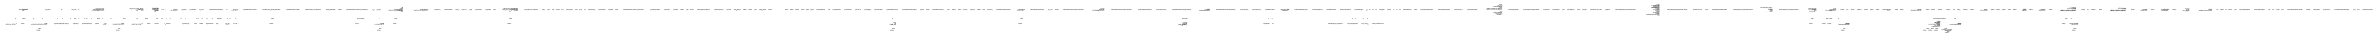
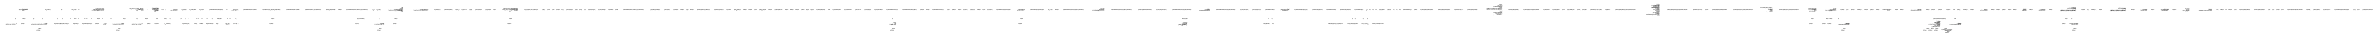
node "((OptionSpecification)info.Specification).ShortName": added
edge "shortSwitches" -> "!shortSwitches.Contains(info)": now "shortSwitches" -> "sep == ' ' ? FormatWithQuotesIfString(v) : v"
